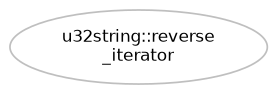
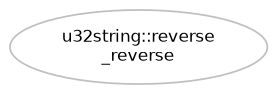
node "u32string::reverse _iterator": label "u32string::reverse _iterator" -> "u32string::reverse _reverse"
